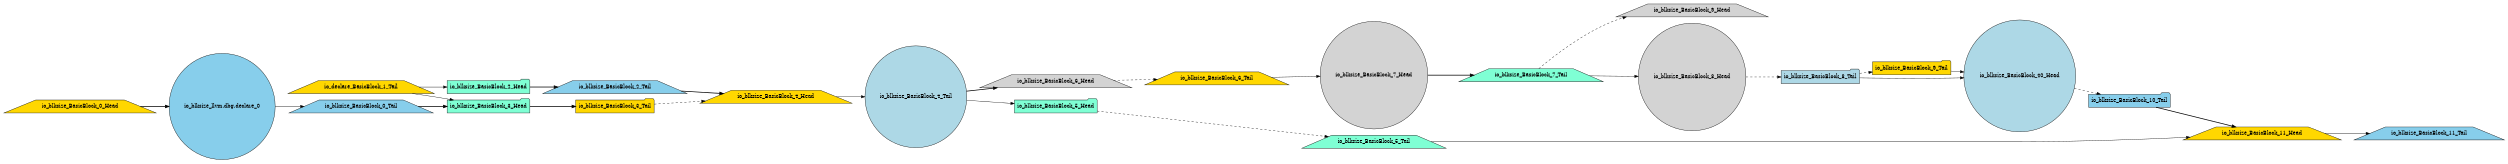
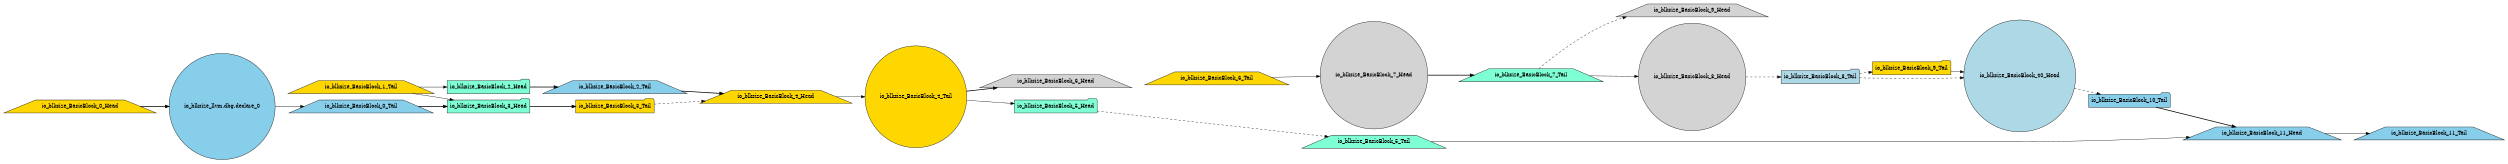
edge "io_blksize_BasicBlock_8_Tail" -> "io_blksize_BasicBlock_40_Head": style solid -> dashed
edge "io_blksize_BasicBlock_6_Head" -> "io_blksize_BasicBlock_6_Tail": removed
node "io_declare_BasicBlock_1_Tail": label "io_declare_BasicBlock_1_Tail" -> "io_blksize_BasicBlock_1_Tail"
node "io_blksize_BasicBlock_4_Tail": fillcolor lightblue -> gold
node "io_blksize_BasicBlock_11_Head": fillcolor gold -> skyblue
